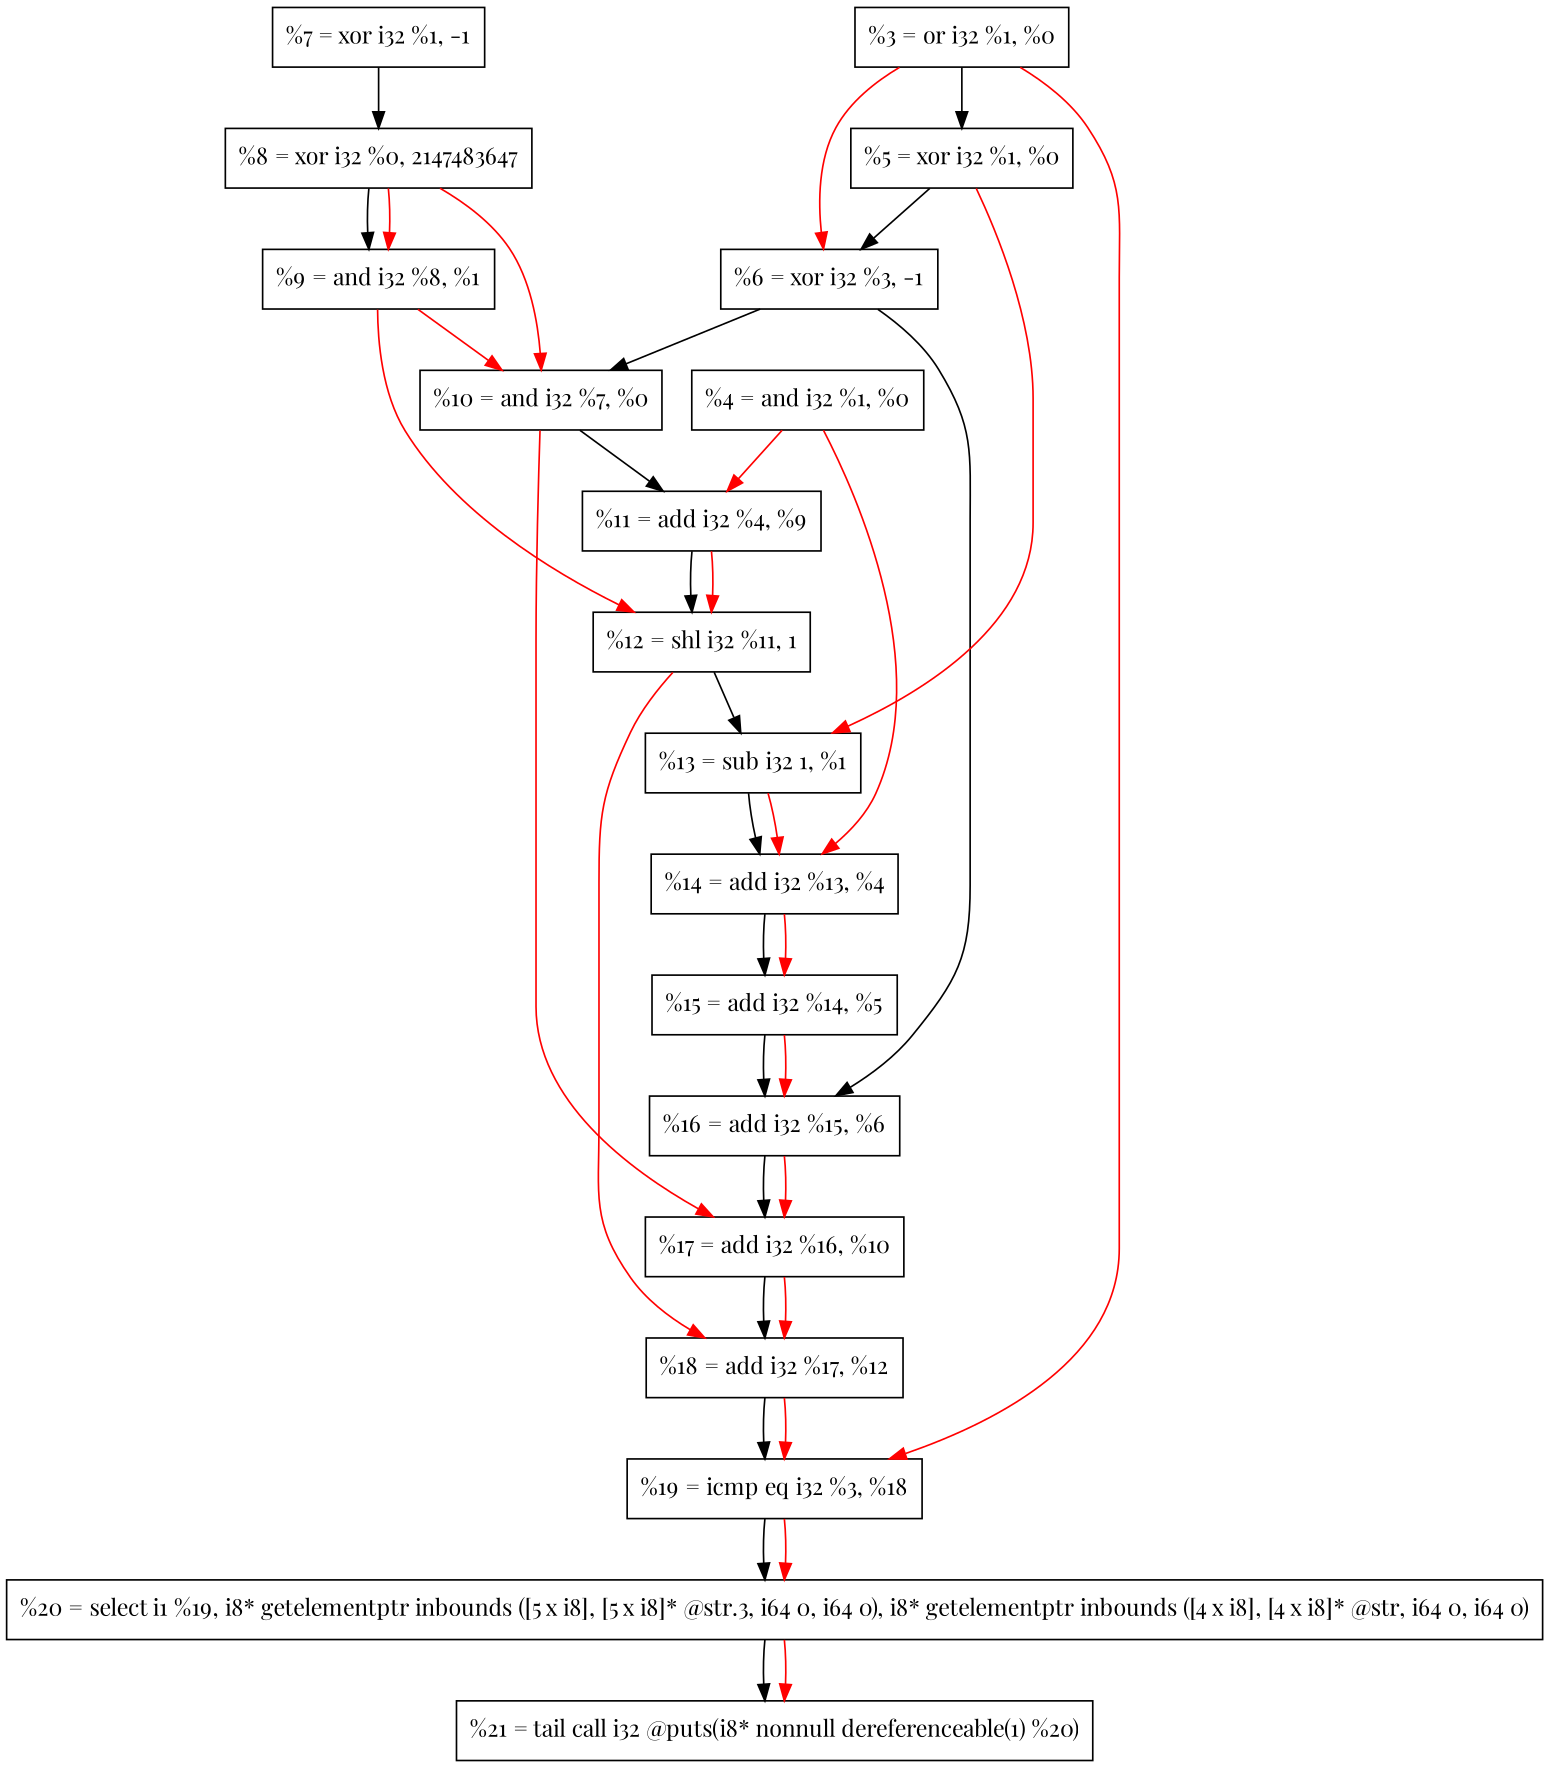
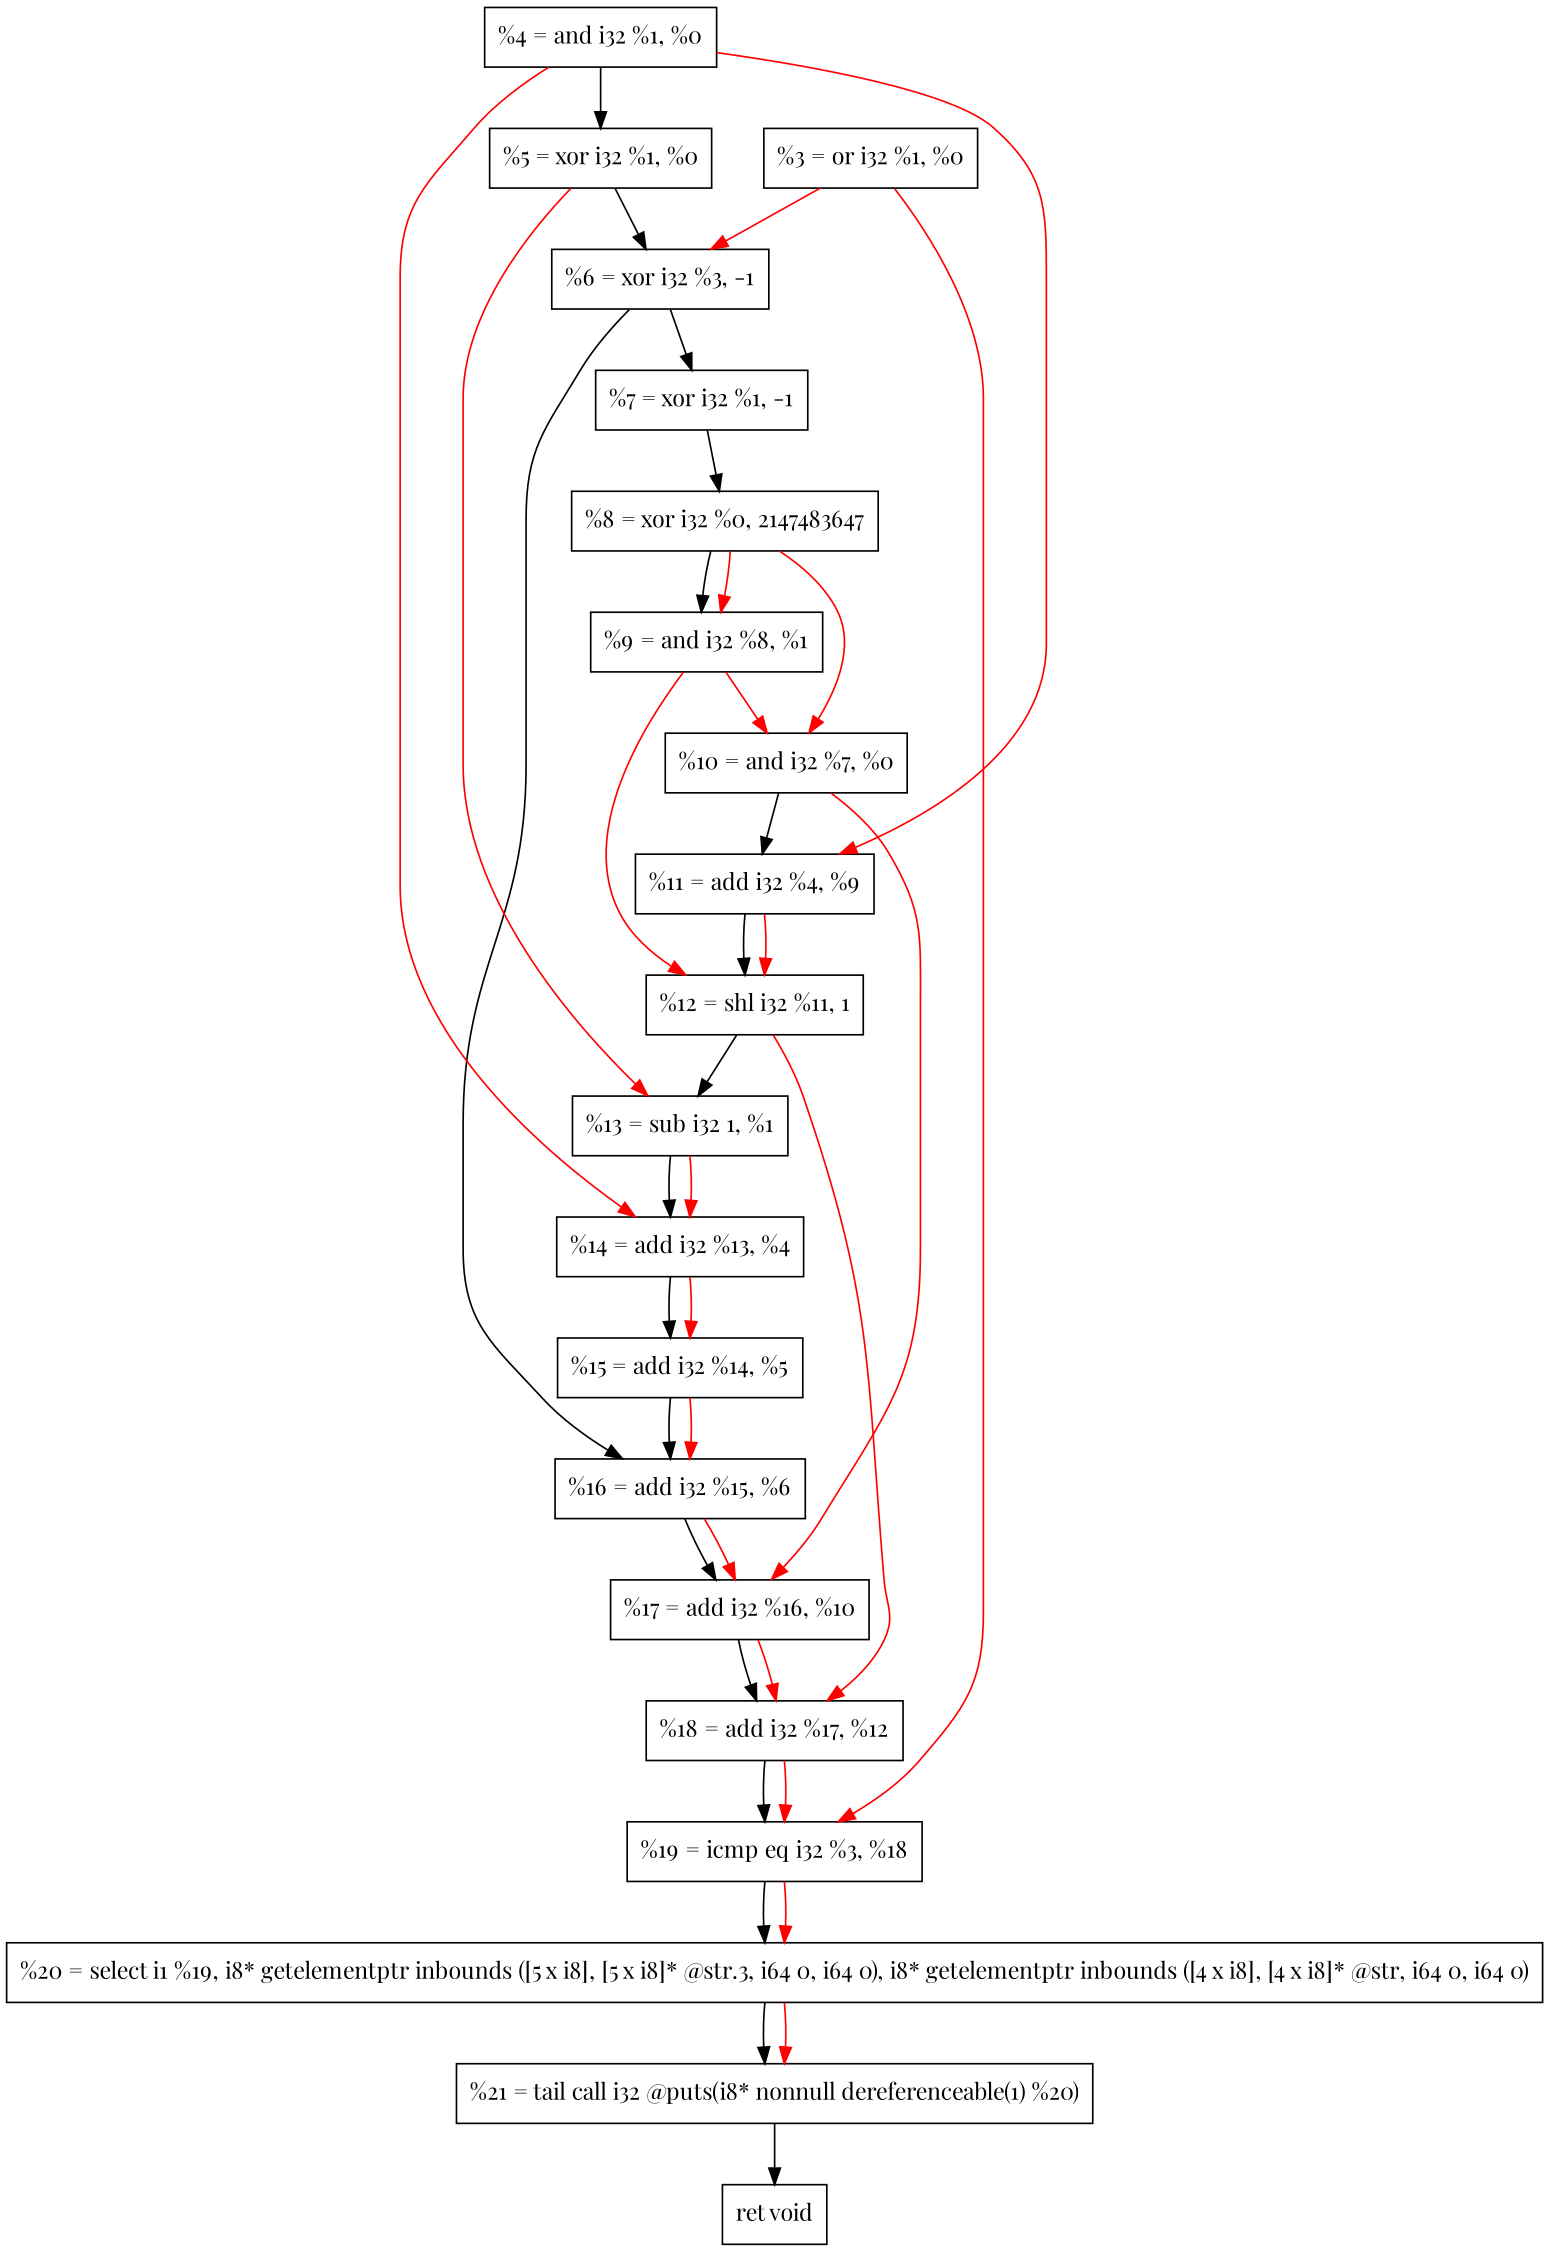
edge "%3 = or i32 %1, %0" -> "%5 = xor i32 %1, %0": now "%4 = and i32 %1, %0" -> "%5 = xor i32 %1, %0"
edge "%6 = xor i32 %3, -1" -> "%10 = and i32 %7, %0": now "%6 = xor i32 %3, -1" -> "%7 = xor i32 %1, -1"
node "ret void": added
